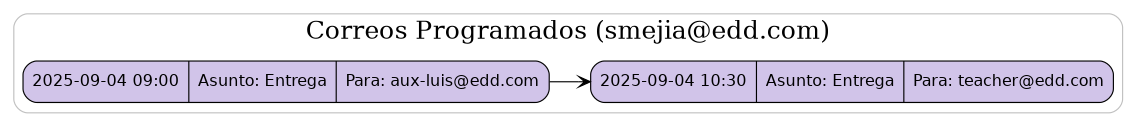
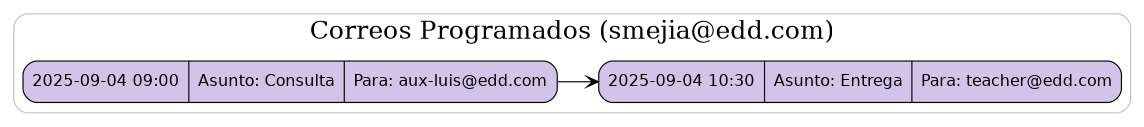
node "2025-09-04 09:00": text "Asunto: Entrega" -> "Asunto: Consulta"
